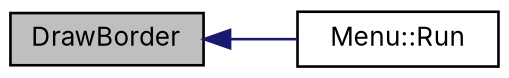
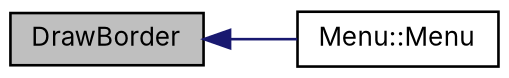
node "Menu::Run": label "Menu::Run" -> "Menu::Menu"
